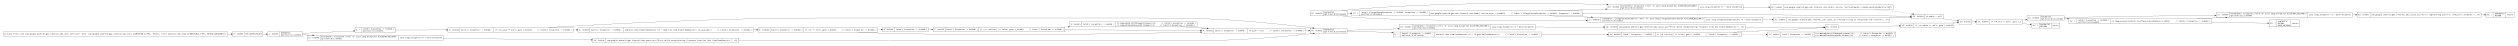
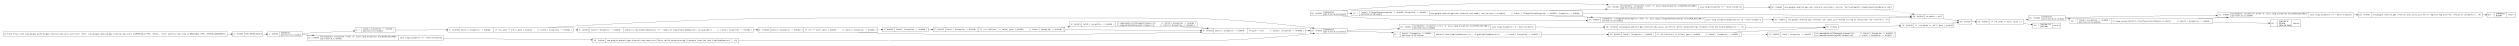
node "20: 0x0041": text "if (r4.zza == null) goto L_?" -> "if (r4.zzww == null) goto L_?"
